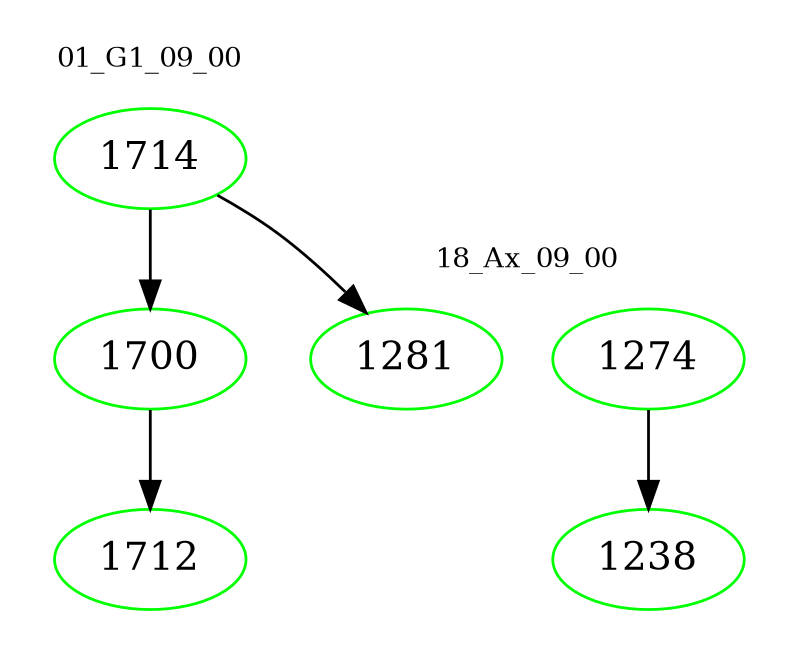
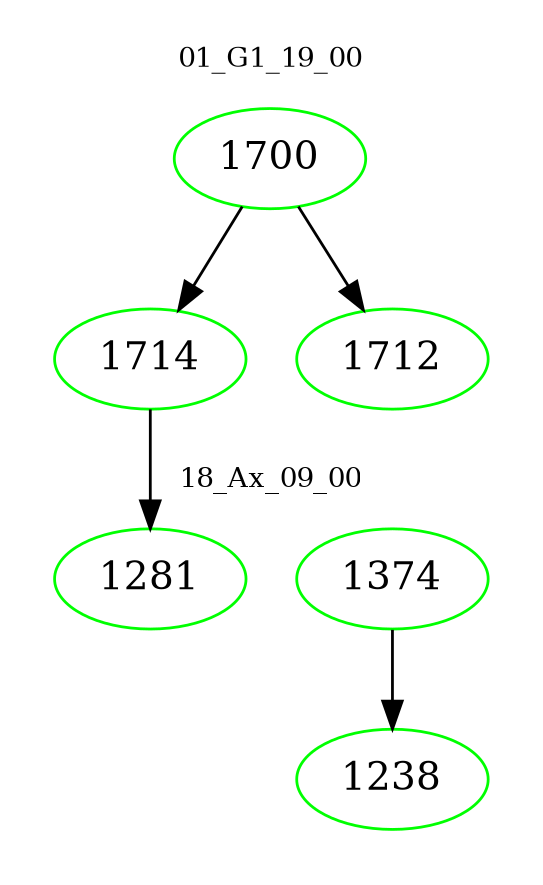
cluster "01_G1_09_00": label "01_G1_09_00" -> "01_G1_19_00"
edge "1714" -> "1700": reversed
node "1274": label "1274" -> "1374"
